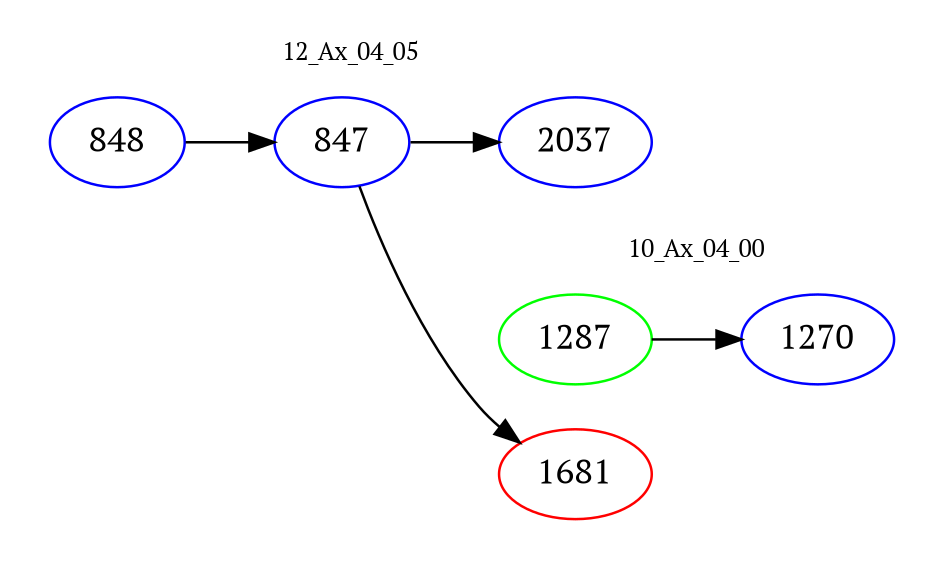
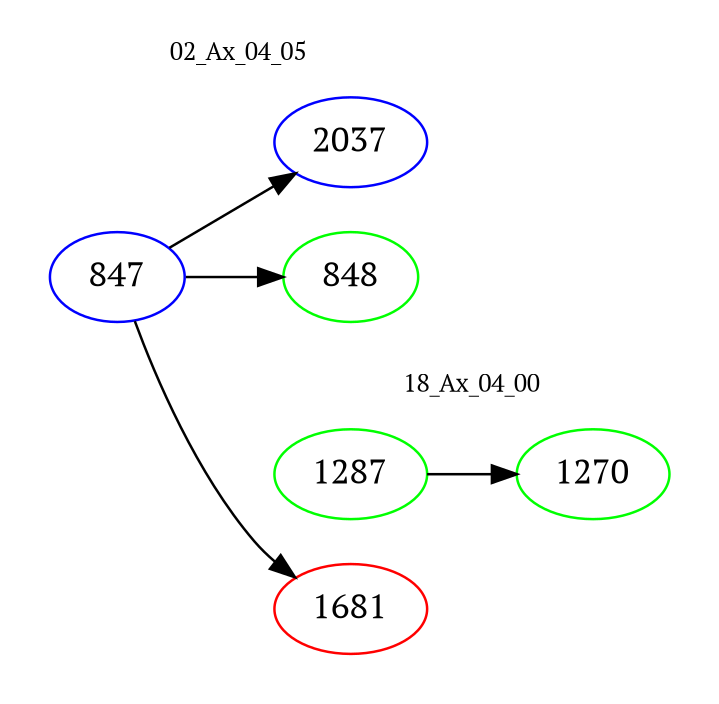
cluster "12_Ax_04_05": label "12_Ax_04_05" -> "02_Ax_04_05"
node "848": color blue -> green
edge "848" -> "847": reversed
cluster "10_Ax_04_00": label "10_Ax_04_00" -> "18_Ax_04_00"
node "1270": color blue -> green
